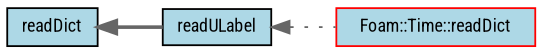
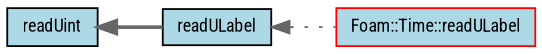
node "readDict": label "readDict" -> "readUint"
node "Foam::Time::readDict": label "Foam::Time::readDict" -> "Foam::Time::readULabel"
